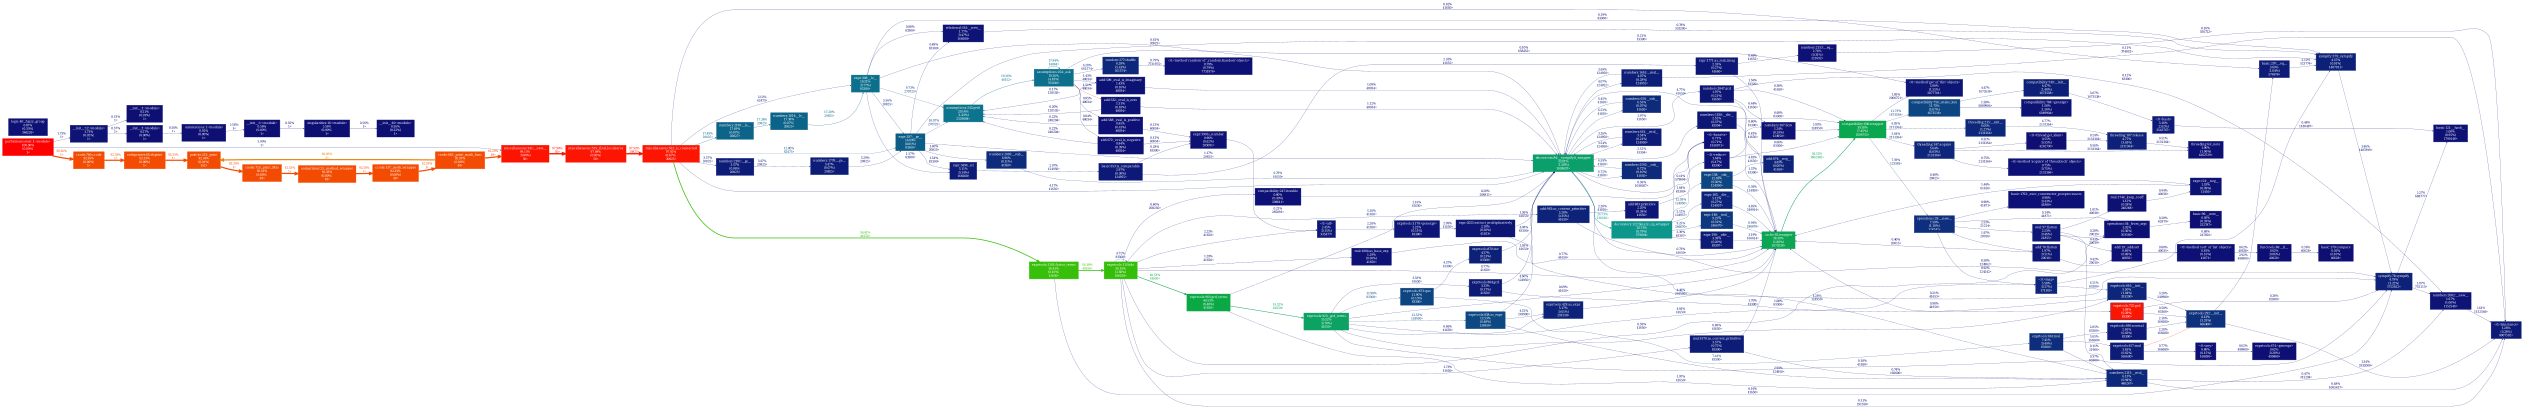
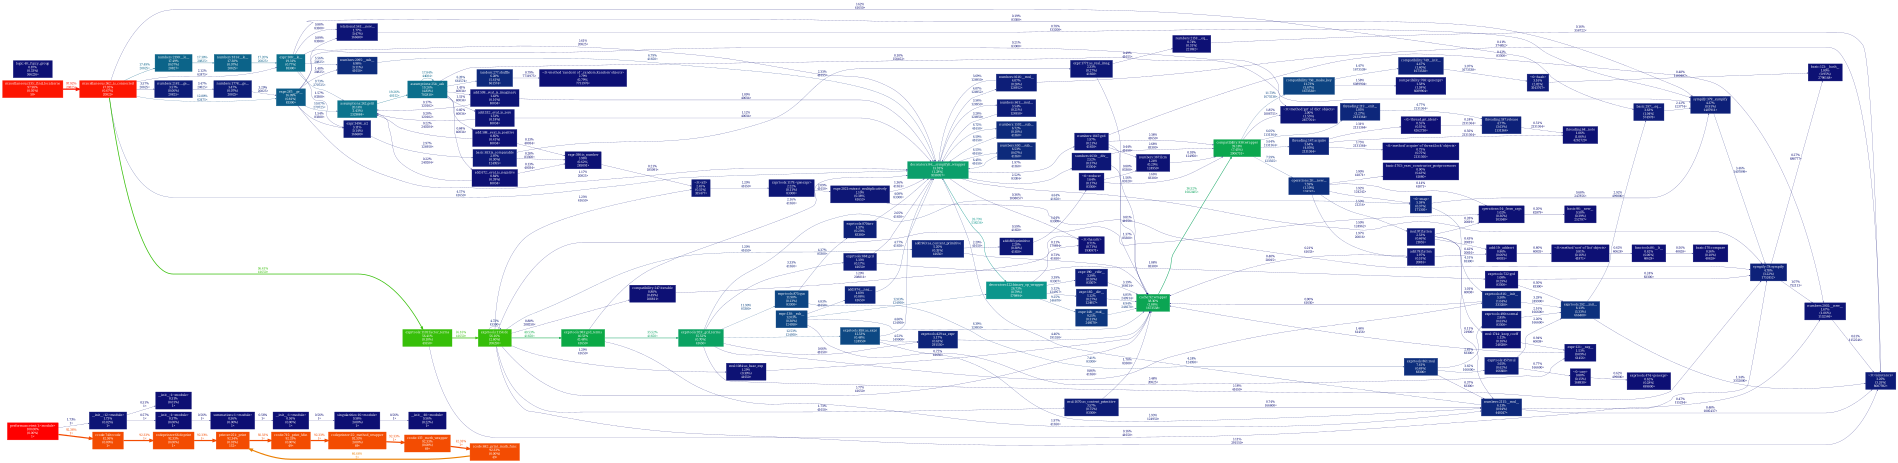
edge "assumptions:254:_ask 19.26% (4.83%) 702810×" -> "add:532:_eval_is_zero 1.51% (0.18%) 40034×": color #fc1501 -> #0d1375
edge "expr:308:__le__ 19.31% (0.77%) 83300×" -> "expr:287:__ge__ 16.09% (0.81%) 83300×": now "expr:308:__le__ 19.31% (0.77%) 83300×" -> "numbers:2095:__sub__ 6.96% (0.11%) 41650×"
node "miscellaneous:341:__new__ 98.13% (0.00%) 50×": removed
edge "decorators:122:binary_op_wrapper 26.73% (0.79%) 579894×" -> "expr:138:__sub__ 12.03% (0.30%) 124950×": reversed
edge "exprtools:923:_gcd_terms 35.52% (0.70%) 41650×" -> "cache:92:wrapper 38.30% (1.86%) 1673538×": removed, label "0.69% 41650×"
node "exprtools:722:gcd 1.08% (0.29%) 83300×": fillcolor #fc1501 -> #0d1174
edge "exprtools:457:mul 3.65% (0.62%) 166600×" -> "exprtools:292:__init__ 8.13% (3.33%) 666400×": color #fc1501 -> #0d1676
